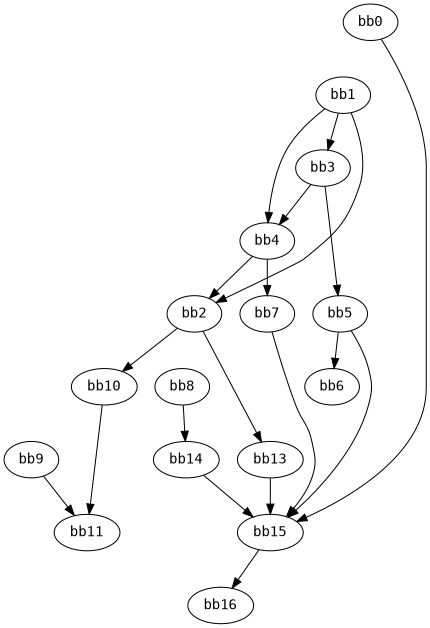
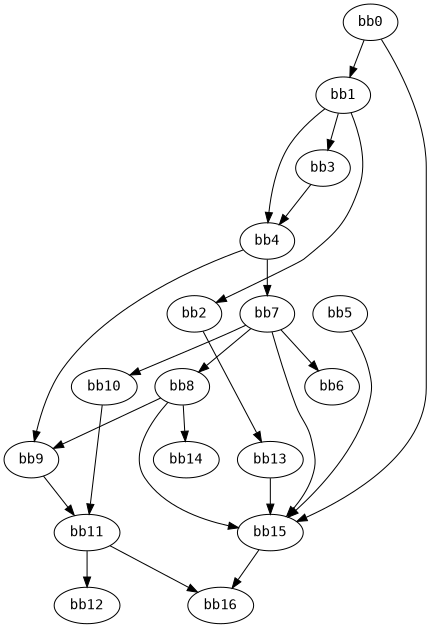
edge "bb0" -> "bb1": added
edge "bb3" -> "bb5": removed
edge "bb4" -> "bb2": now "bb4" -> "bb9"
edge "bb5" -> "bb6": now "bb7" -> "bb6"
edge "bb2" -> "bb10": now "bb7" -> "bb10"
edge "bb7" -> "bb8": added
edge "bb8" -> "bb9": added
edge "bb14" -> "bb15": now "bb8" -> "bb15"
edge "bb11" -> "bb16": added
node "bb12": added
